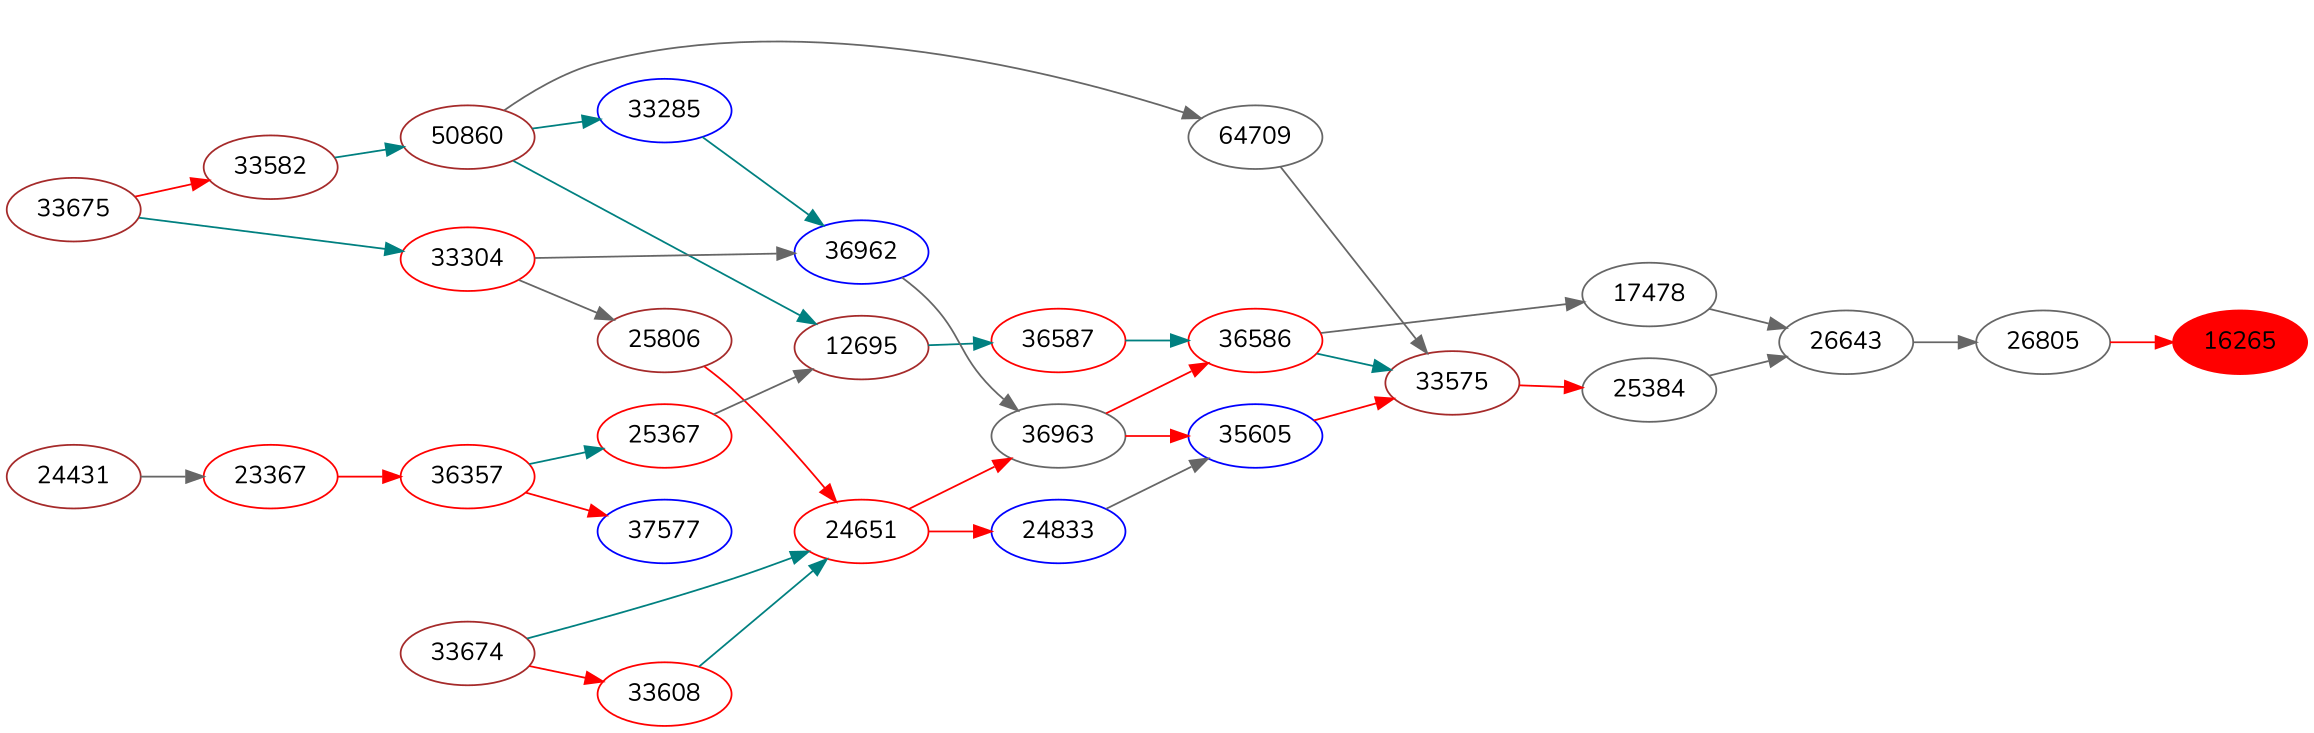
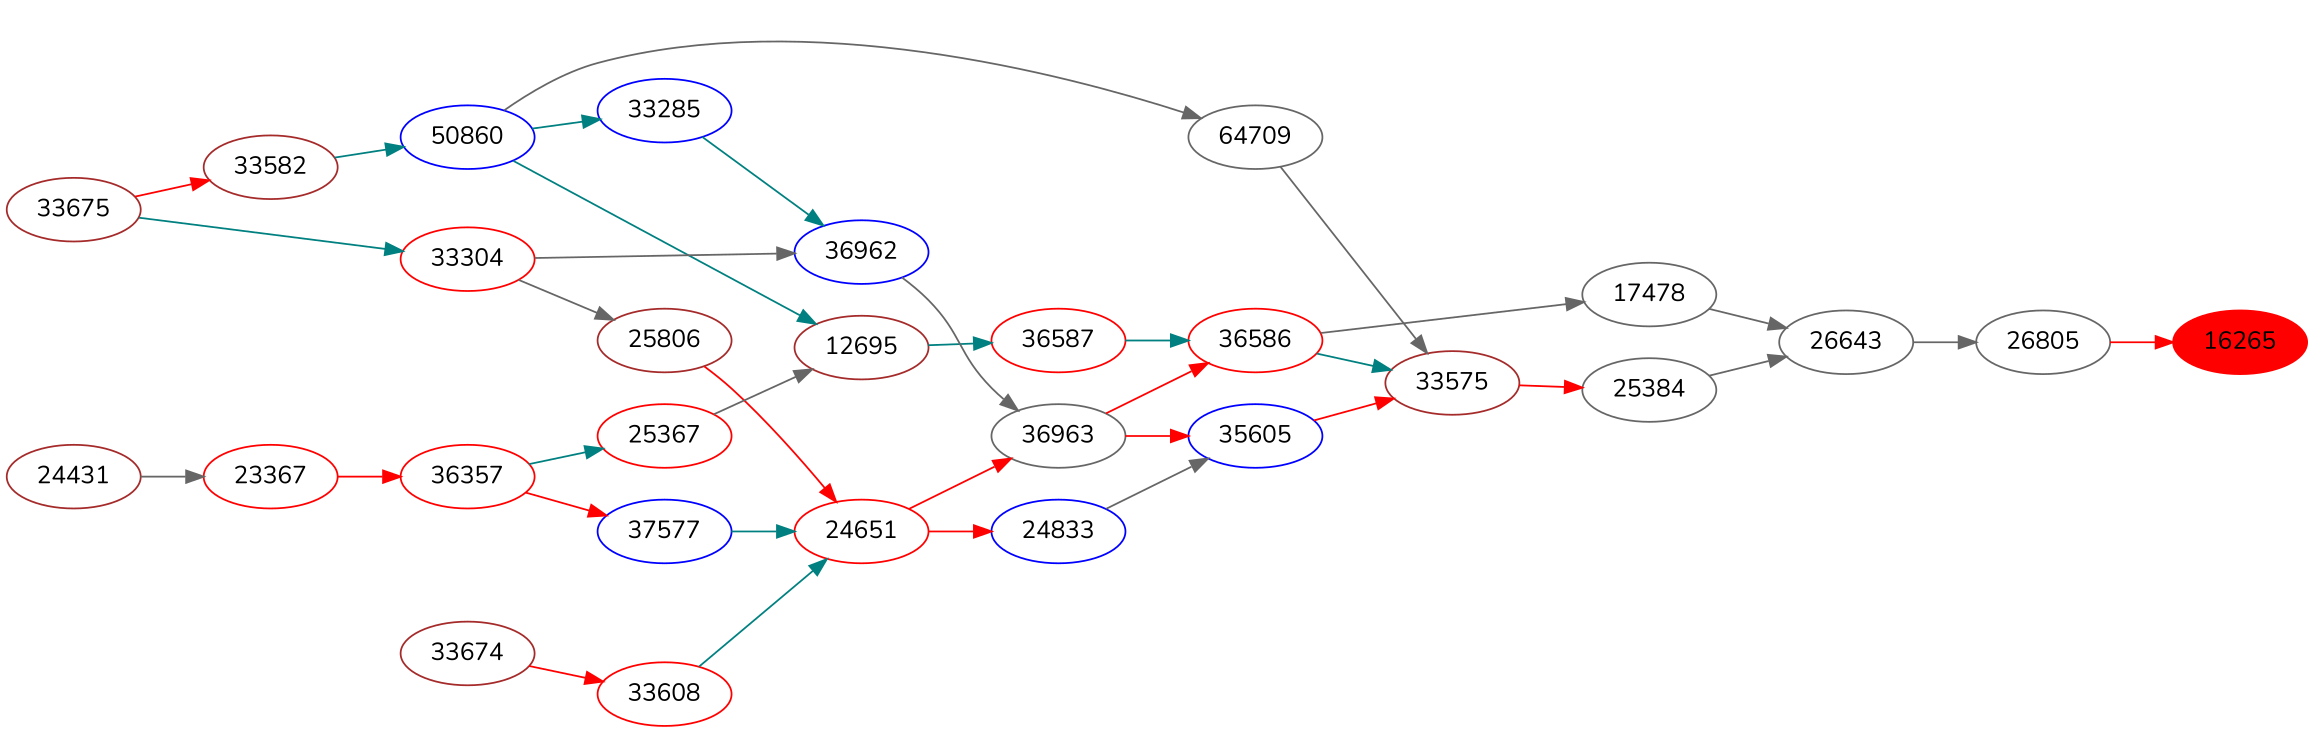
node "50860": color brown -> blue
edge "33674" -> "24651": now "37577" -> "24651"
